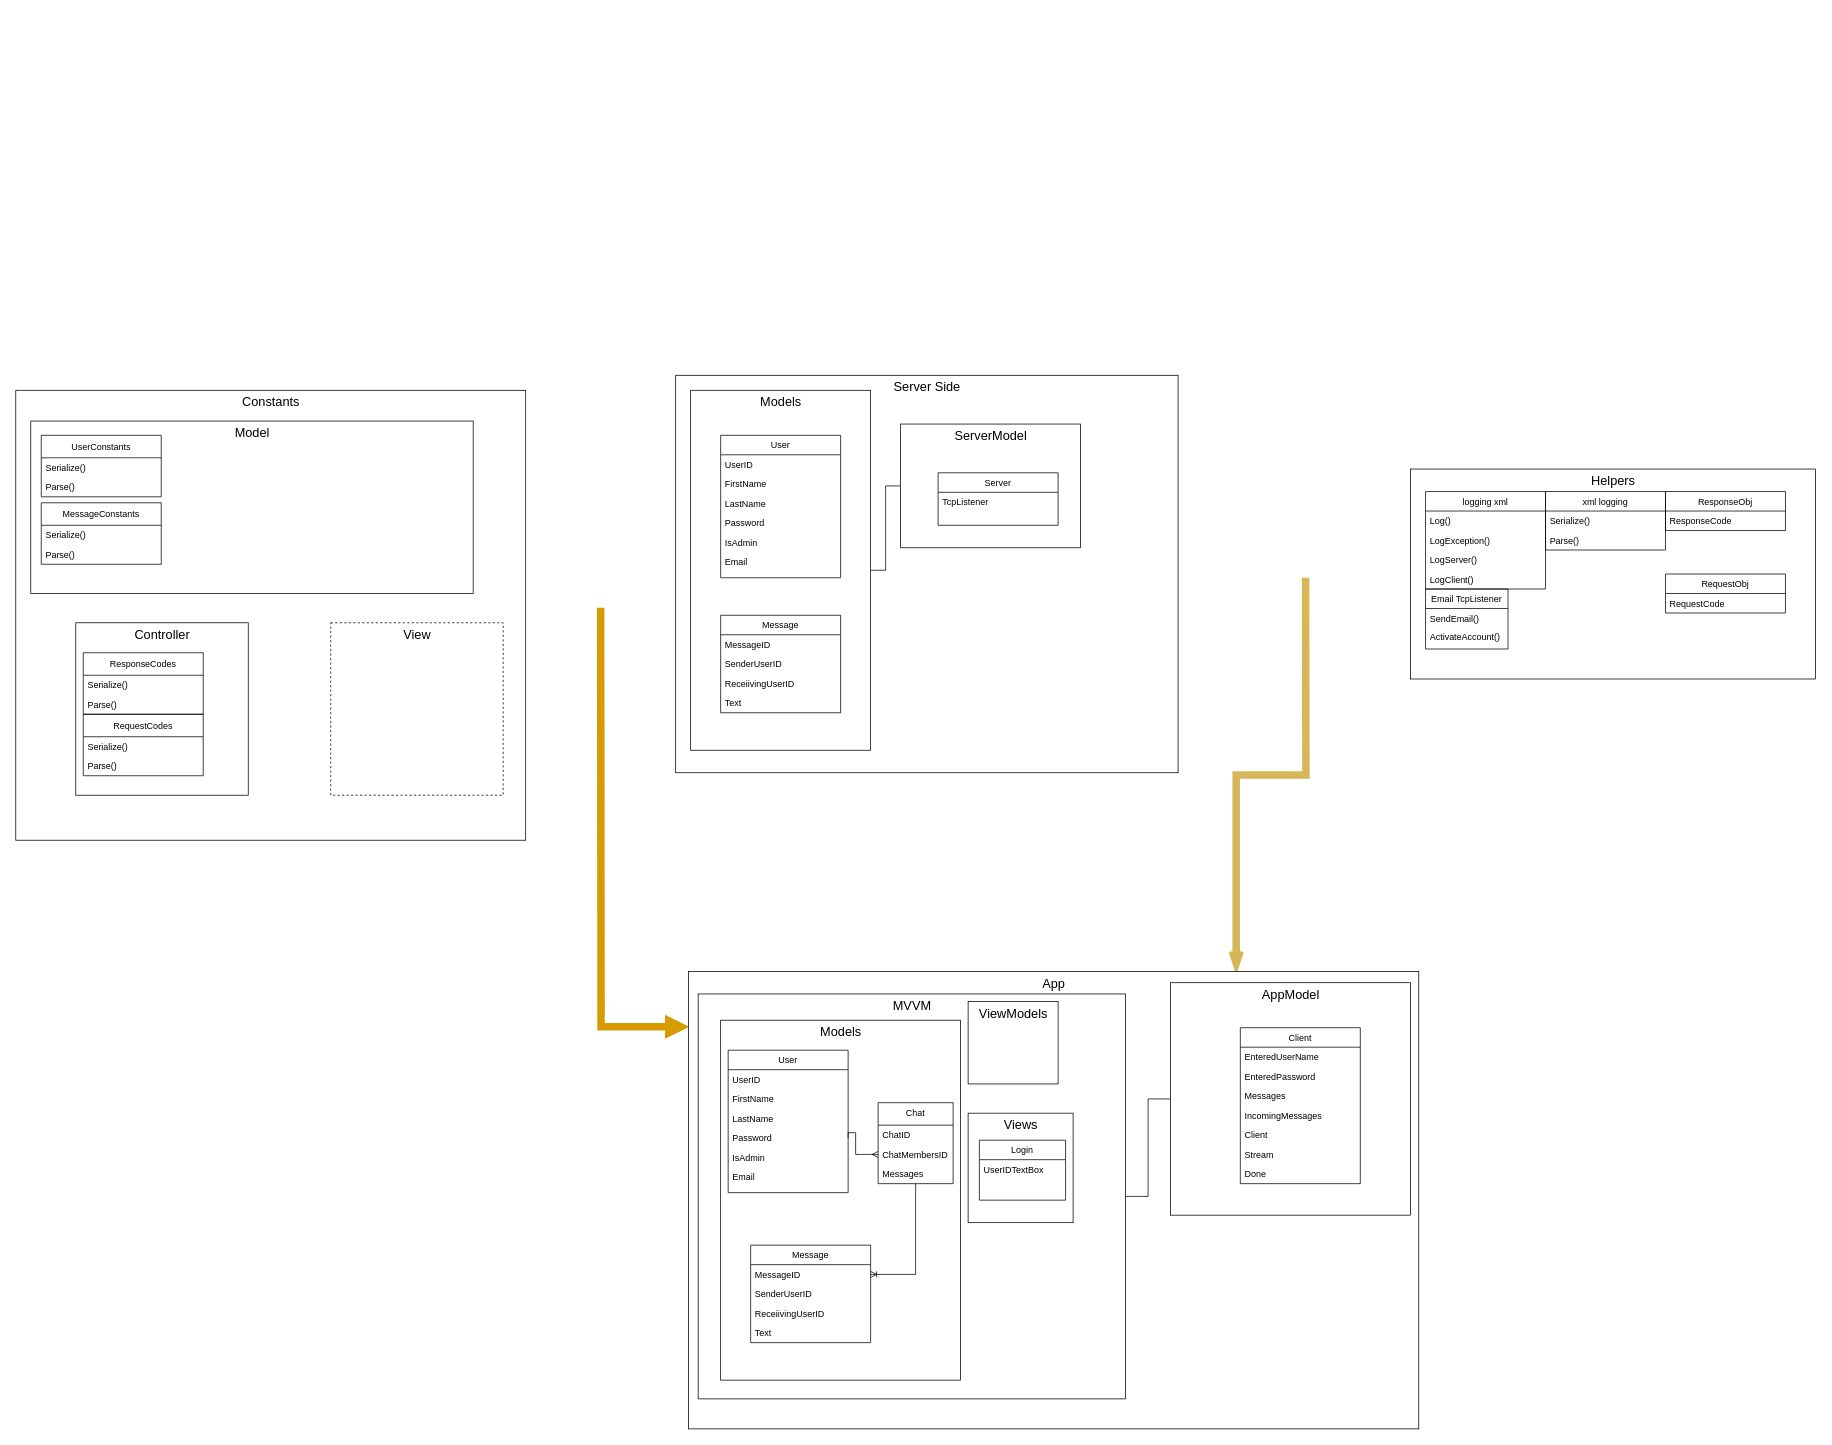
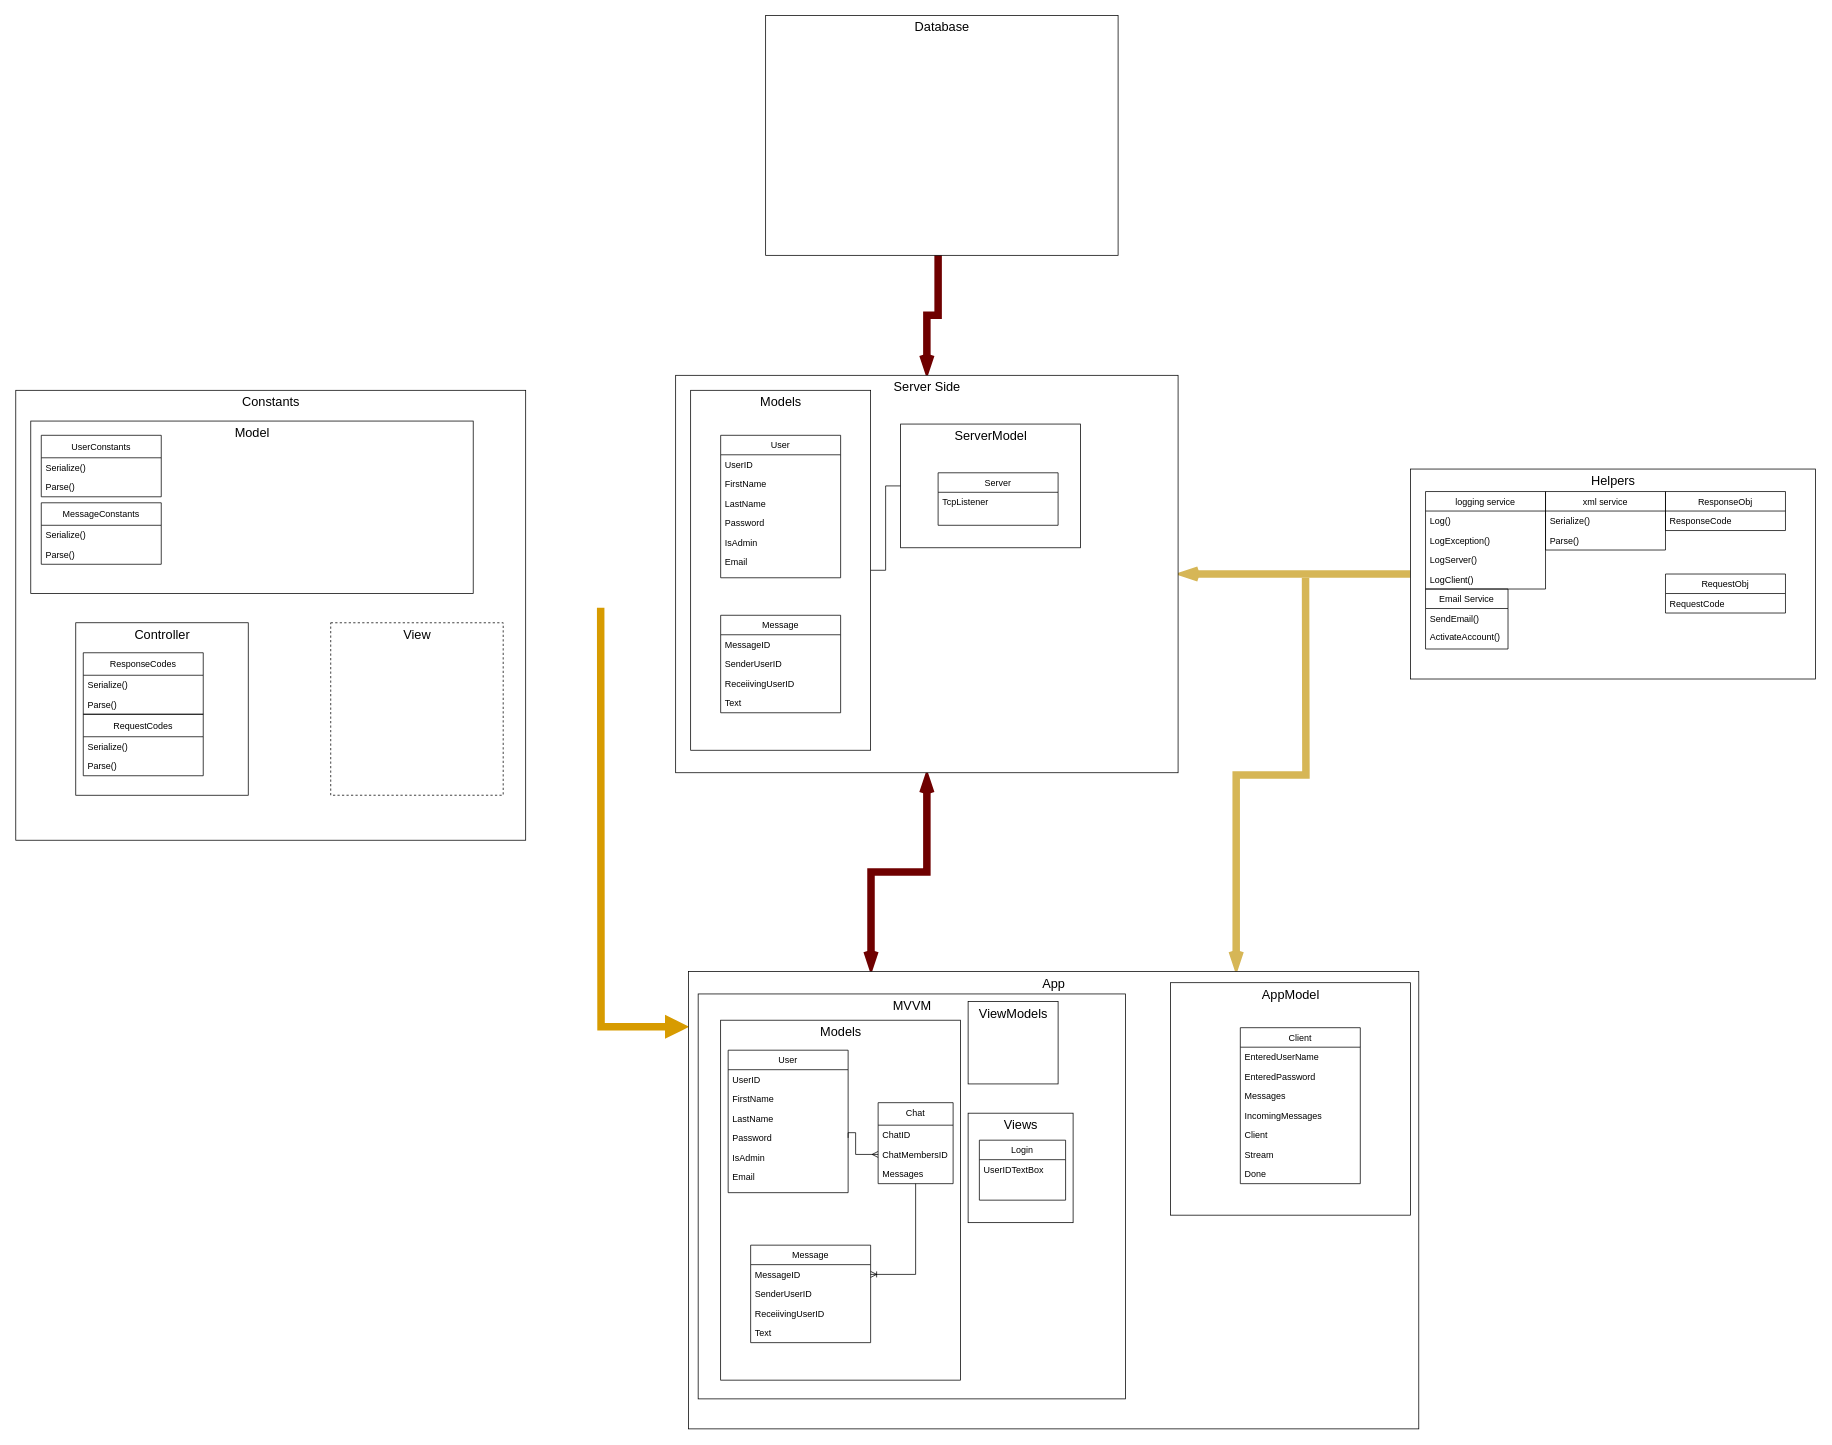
node "Database": added
edge "Database" -> "Server Side": added
node "logging xml": label "logging xml" -> "logging service"
node "xml logging": label "xml logging" -> "xml service"
edge "Helpers" -> "Server Side": added
node "Email TcpListener": label "Email TcpListener" -> "Email Service"
edge "Server Side" -- "App": added
edge "AppModel" -- "MVVM": removed
